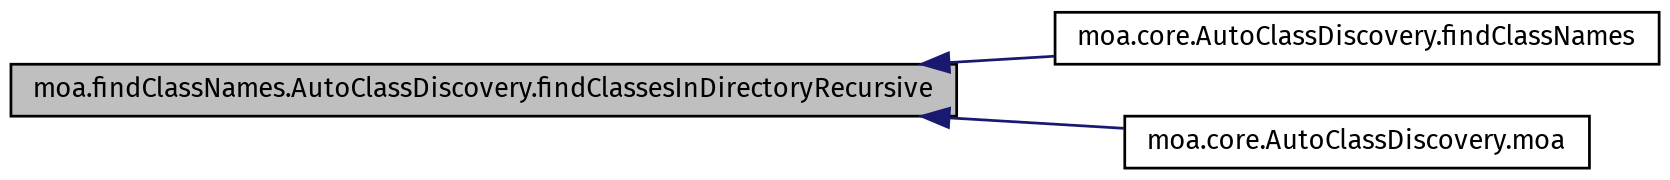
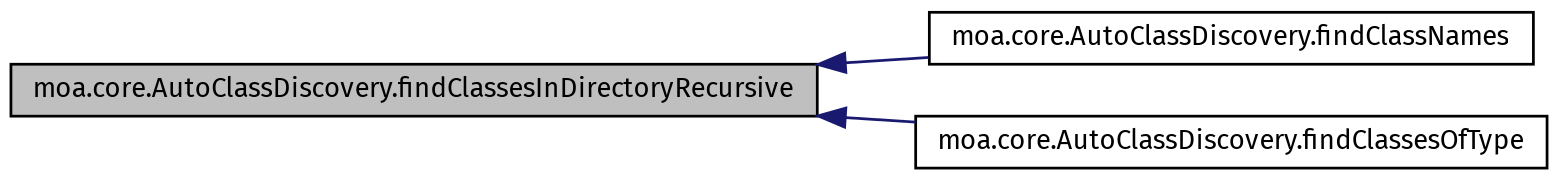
node "moa.findClassNames.AutoClassDiscovery.findClassesInDirectoryRecursive": label "moa.findClassNames.AutoClassDiscovery.findClassesInDirectoryRecursive" -> "moa.core.AutoClassDiscovery.findClassesInDirectoryRecursive"
node "moa.core.AutoClassDiscovery.moa": label "moa.core.AutoClassDiscovery.moa" -> "moa.core.AutoClassDiscovery.findClassesOfType"
